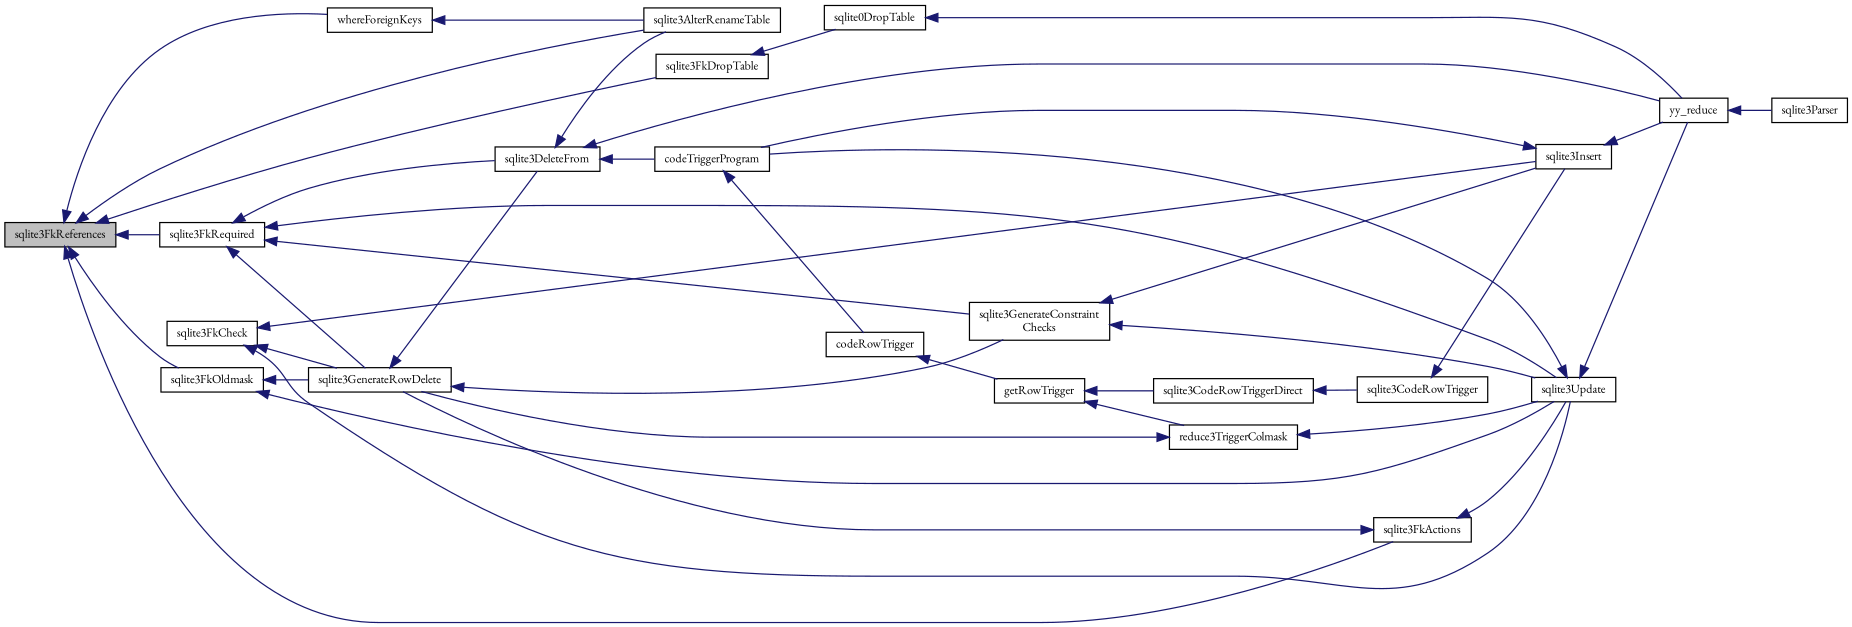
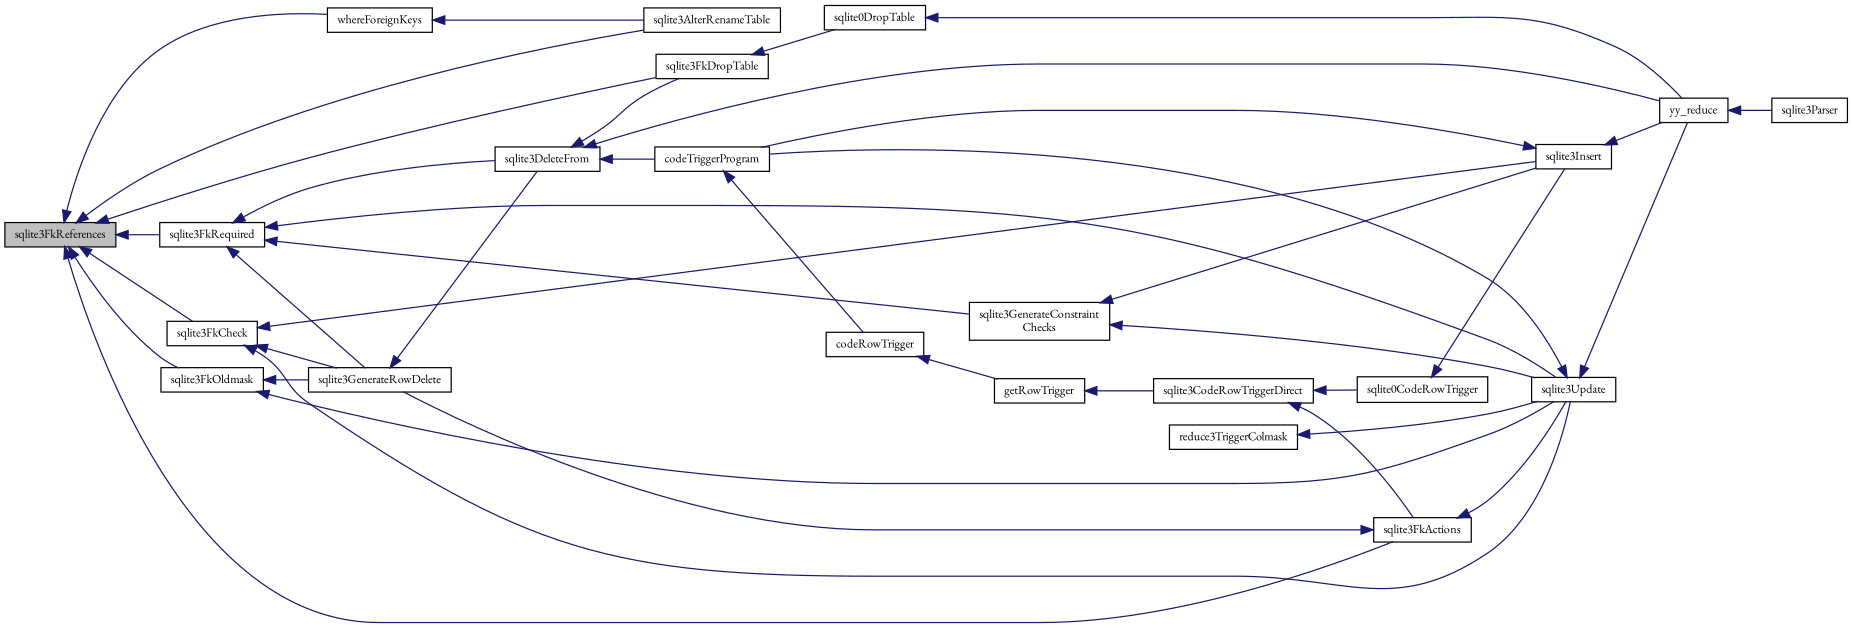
edge "sqlite3AlterRenameTable" -> "sqlite3DeleteFrom": now "sqlite3FkDropTable" -> "sqlite3DeleteFrom"
edge "sqlite3FkCheck" -> "sqlite3FkReferences": added
node "sqlite3CodeRowTrigger": label "sqlite3CodeRowTrigger" -> "sqlite0CodeRowTrigger"
edge "sqlite3GenerateConstraint Checks" -> "sqlite3GenerateRowDelete": removed
edge "reduce3TriggerColmask" -> "getRowTrigger": removed
edge "sqlite3GenerateRowDelete" -> "reduce3TriggerColmask": removed
edge "sqlite3FkActions" -> "sqlite3CodeRowTriggerDirect": added
